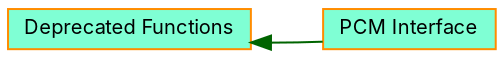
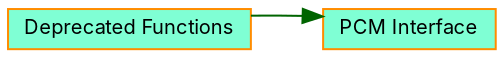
edge "PCM Interface" -> "Deprecated Functions": reversed
